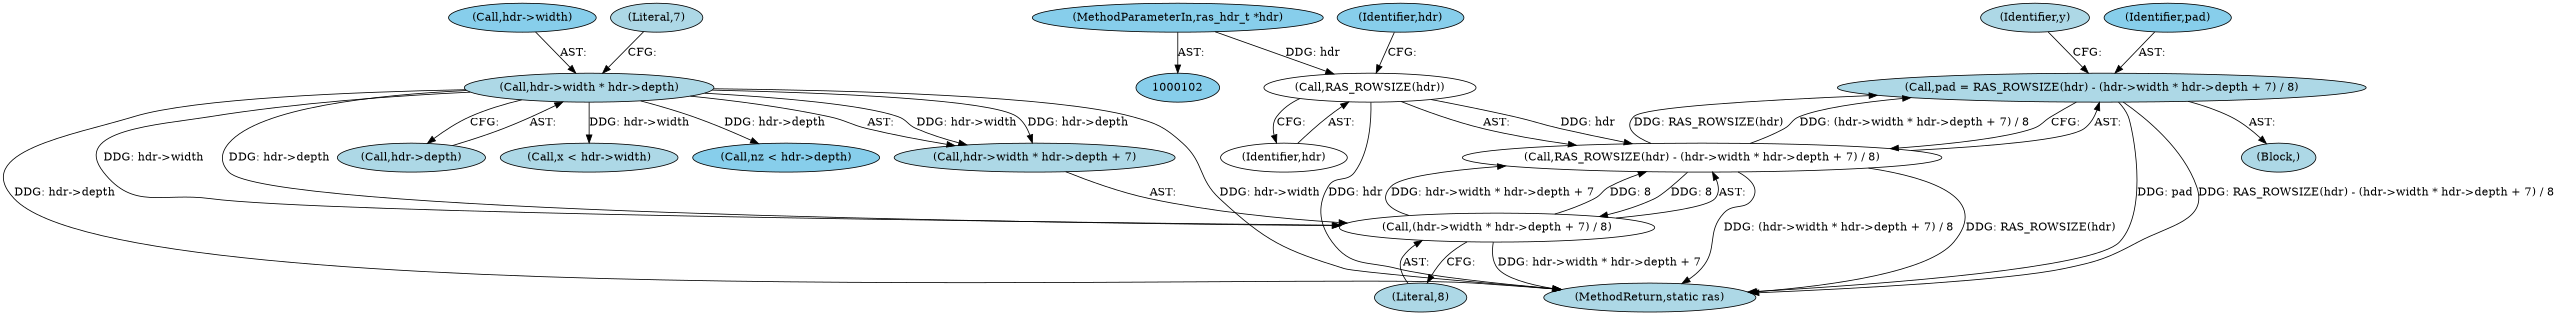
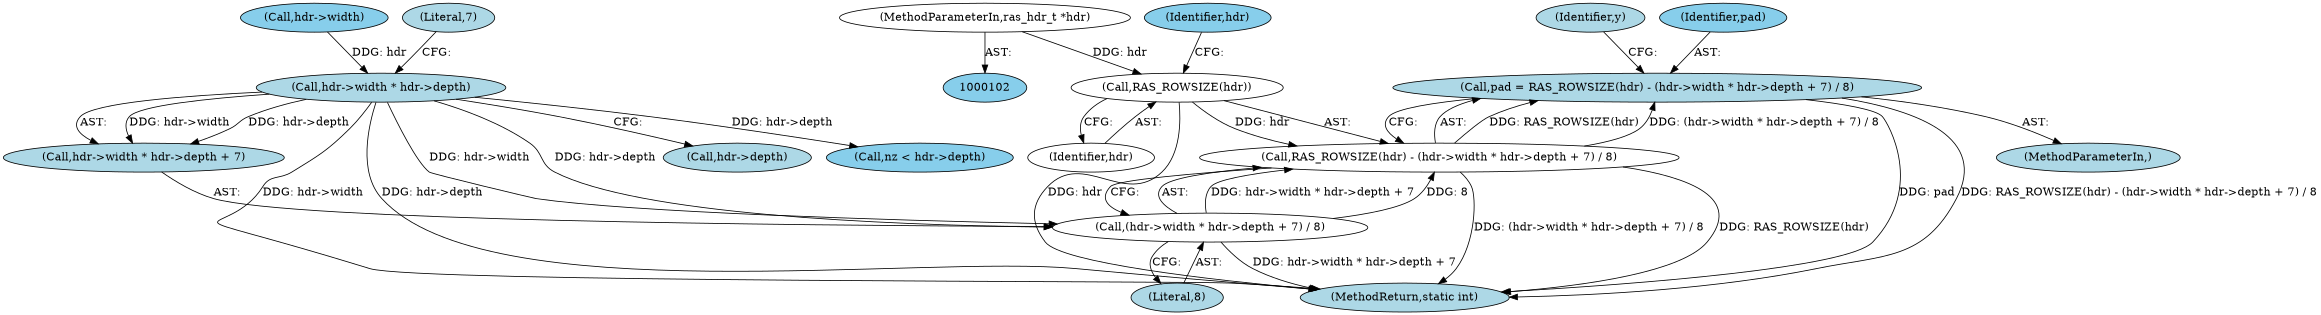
node "(MethodParameterIn,ras_hdr_t *hdr)": fillcolor skyblue -> white
edge "(Call,hdr->width)" -> "(Call,hdr->width * hdr->depth)": label "AST: " -> "DDG: hdr"
edge "(Call,hdr->depth)" -> "(Call,hdr->width * hdr->depth)": removed, label "AST:"
node "(Call,x < hdr->width)": removed
node "(Block,)": label "(Block,)" -> "(MethodParameterIn,)"
edge "(Call,RAS_ROWSIZE(hdr) - (hdr->width * hdr->depth + 7) / 8)" -> "(Call,(hdr->width * hdr->depth + 7) / 8)": label "DDG: 8" -> "CFG: "
node "(MethodReturn,static ras)": label "(MethodReturn,static ras)" -> "(MethodReturn,static int)"
